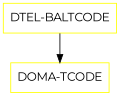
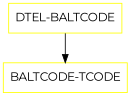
node "DOMA-TCODE": label "DOMA-TCODE" -> "BALTCODE-TCODE"
